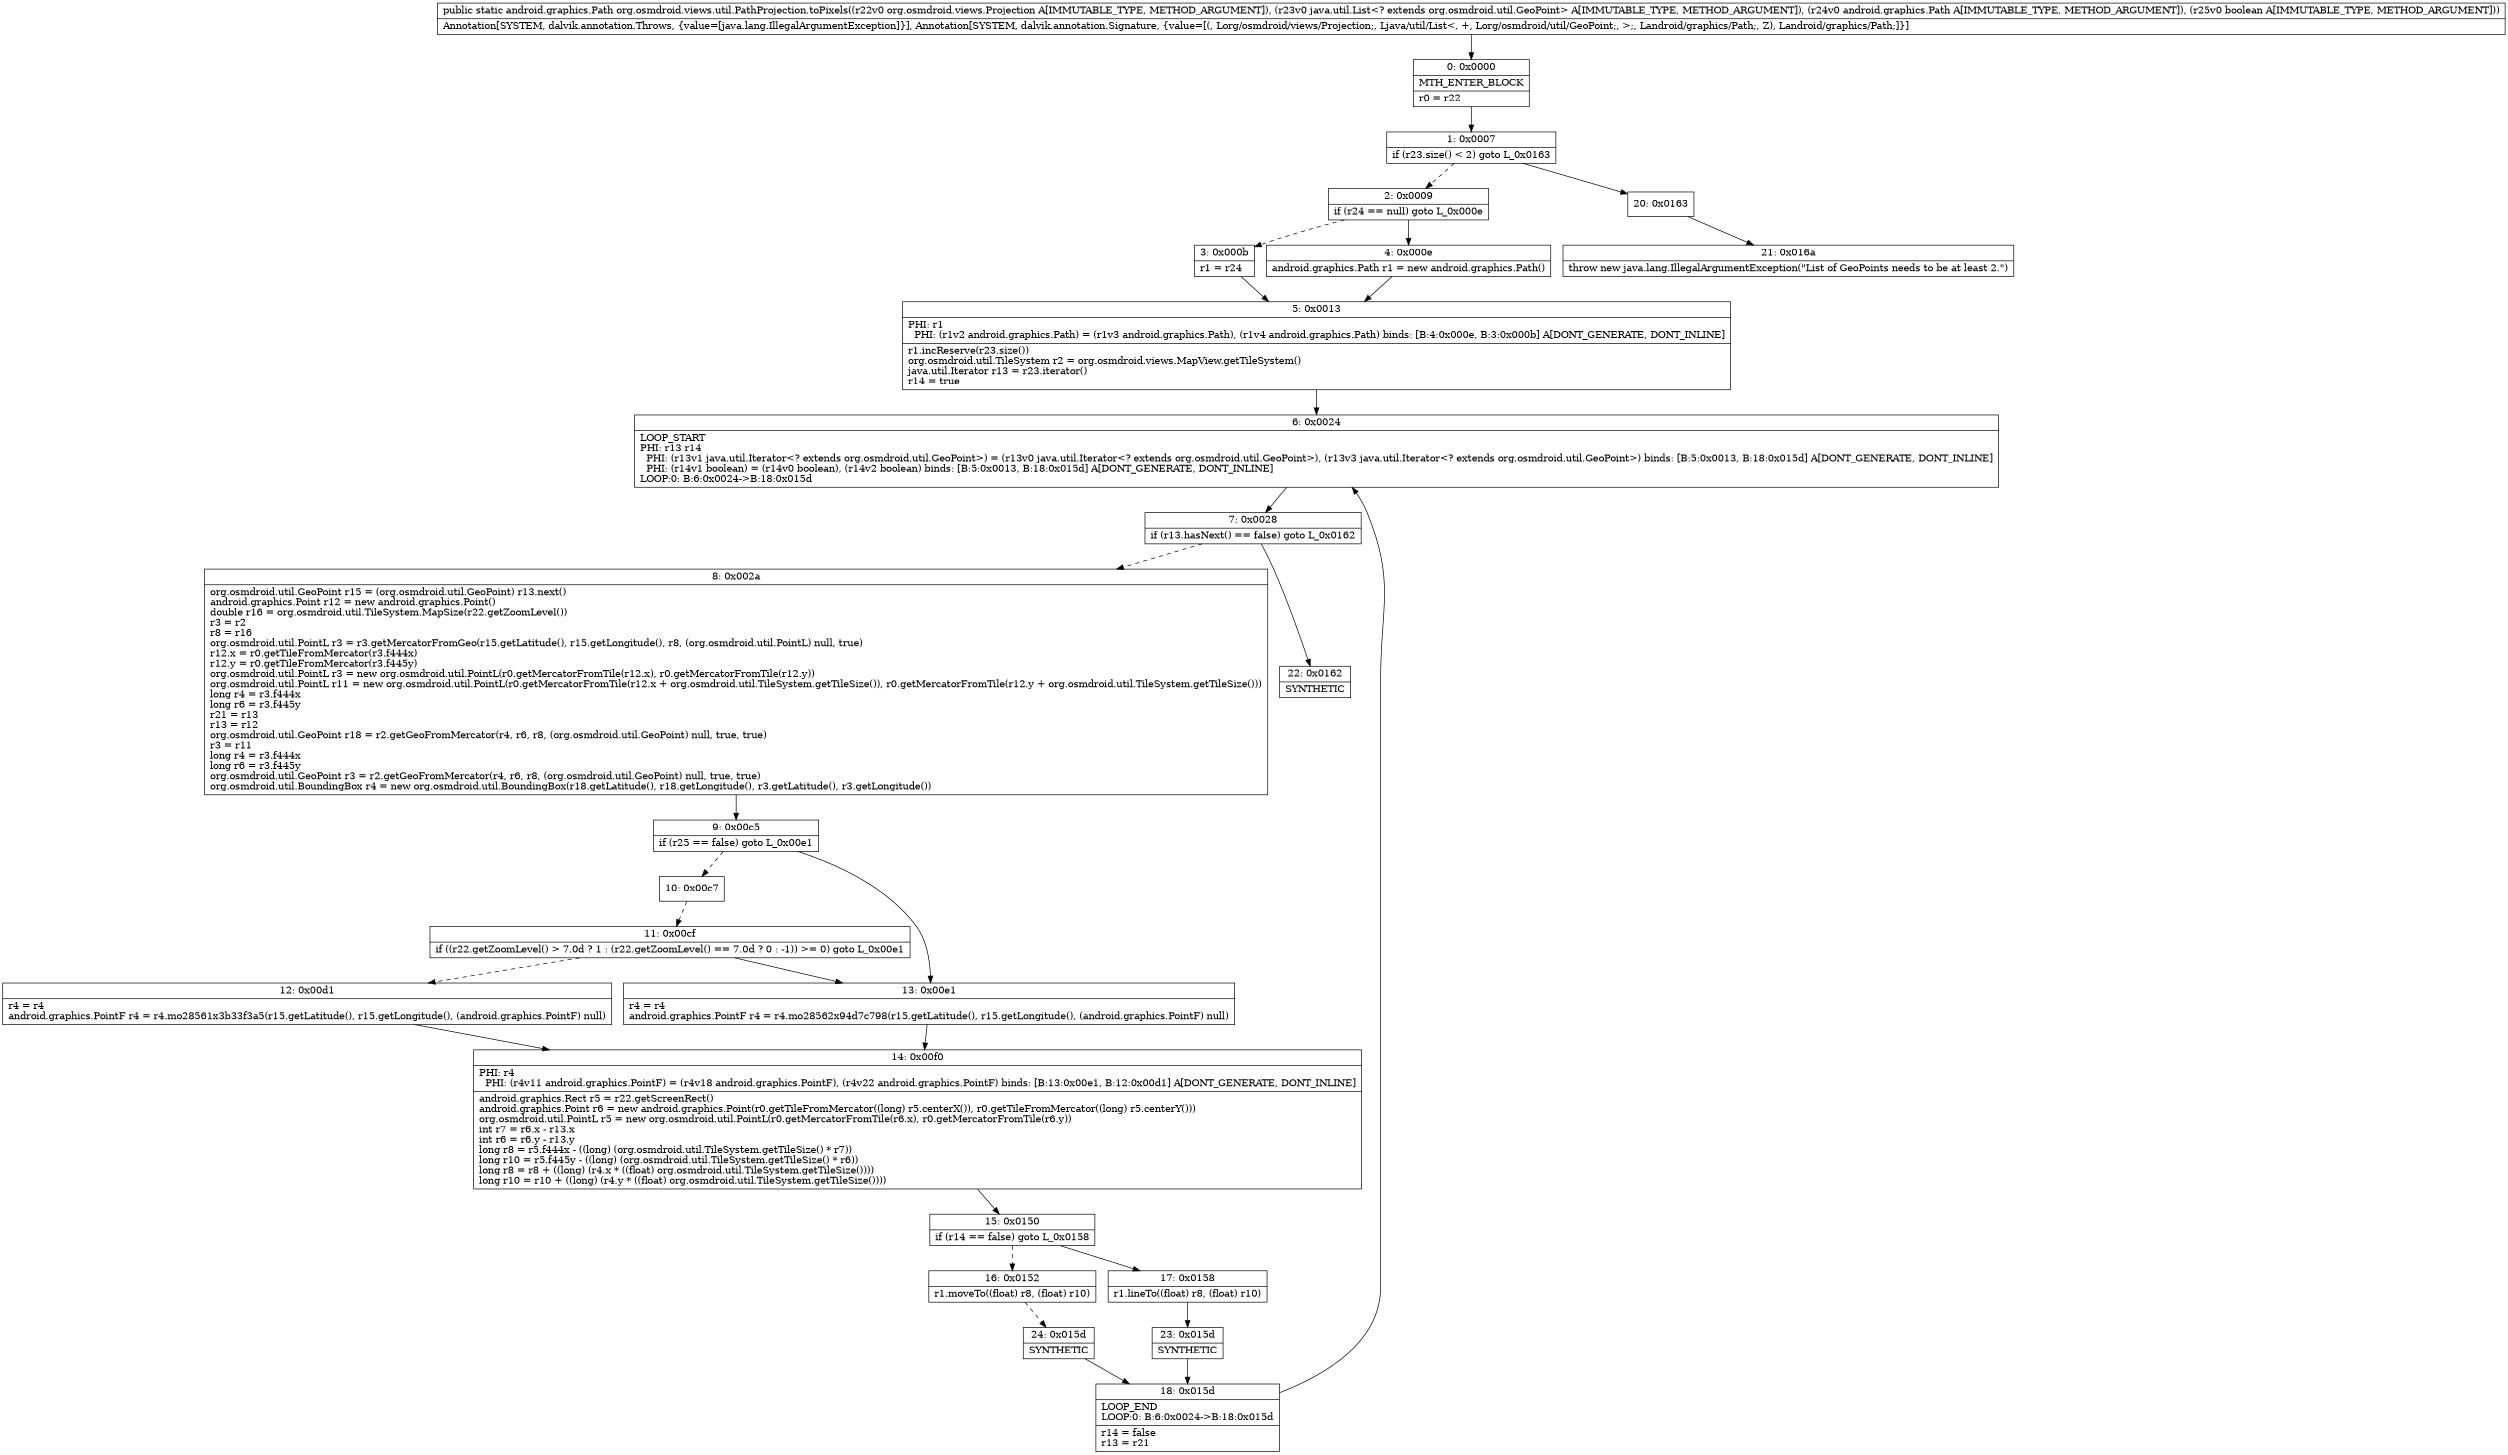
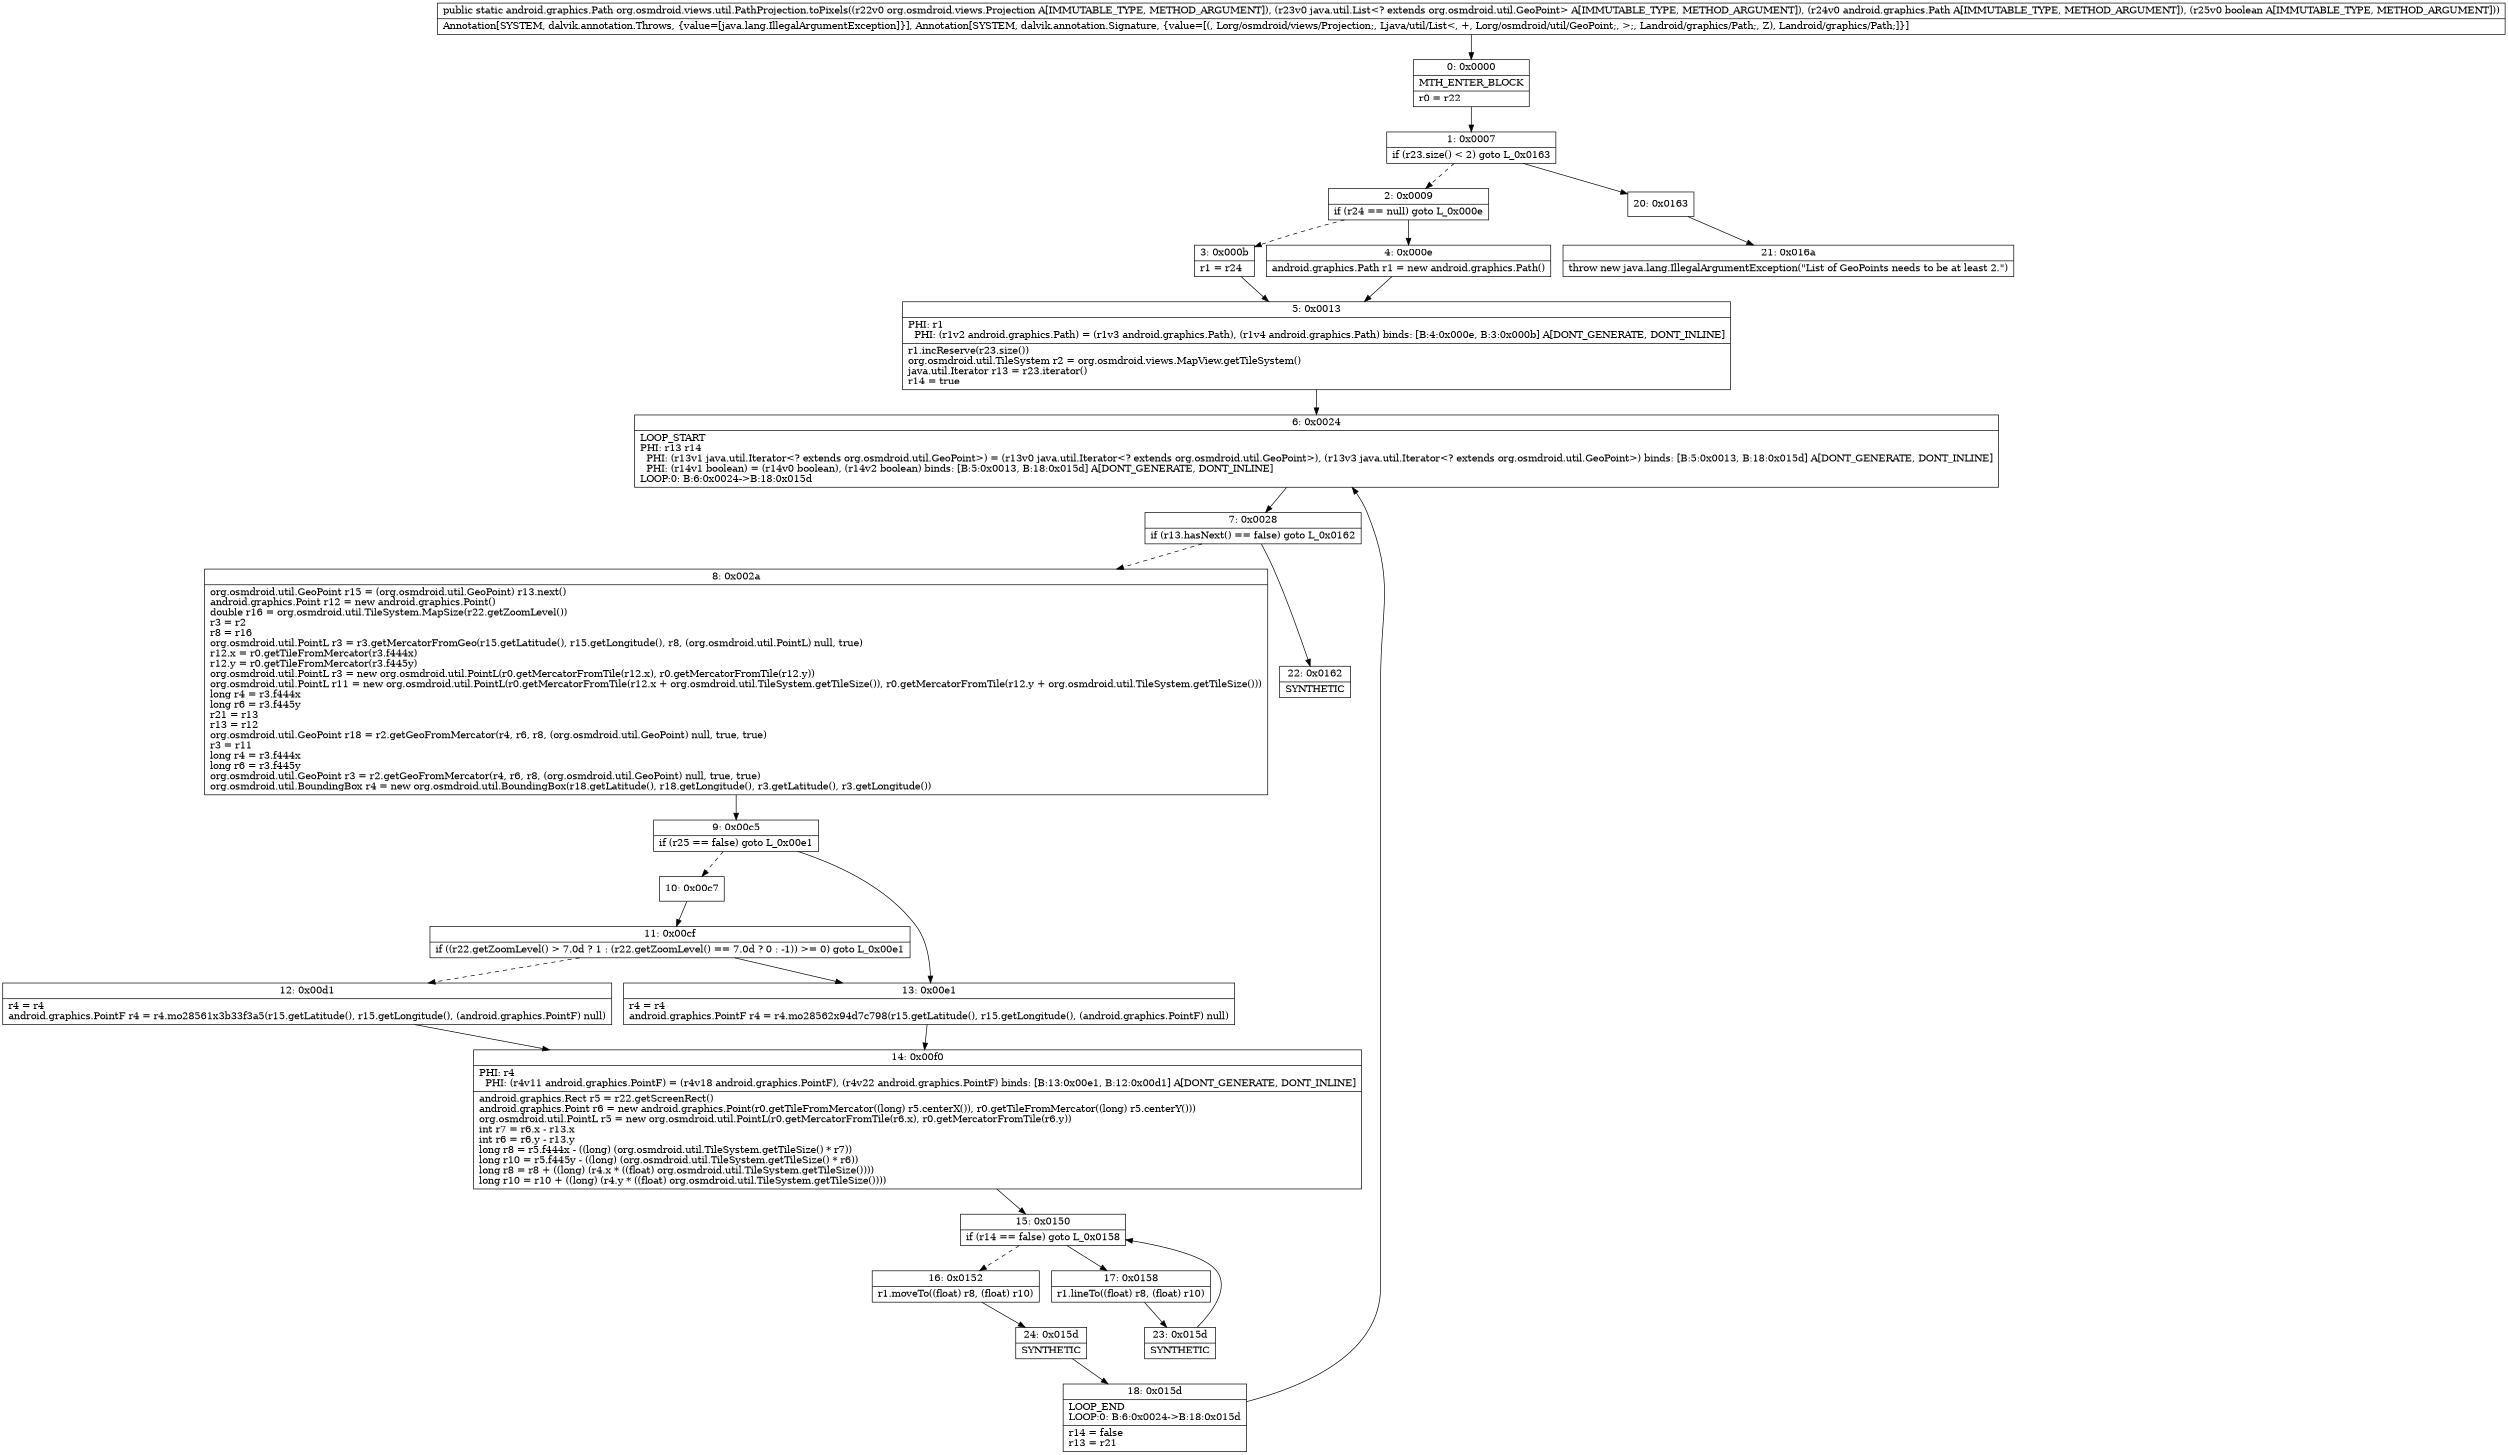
edge "10: 0x00c7" -> "11: 0x00cf": style dashed -> solid
edge "16: 0x0152" -> "24: 0x015d": style dashed -> solid
edge "23: 0x015d" -> "18: 0x015d": now "23: 0x015d" -> "15: 0x0150"
